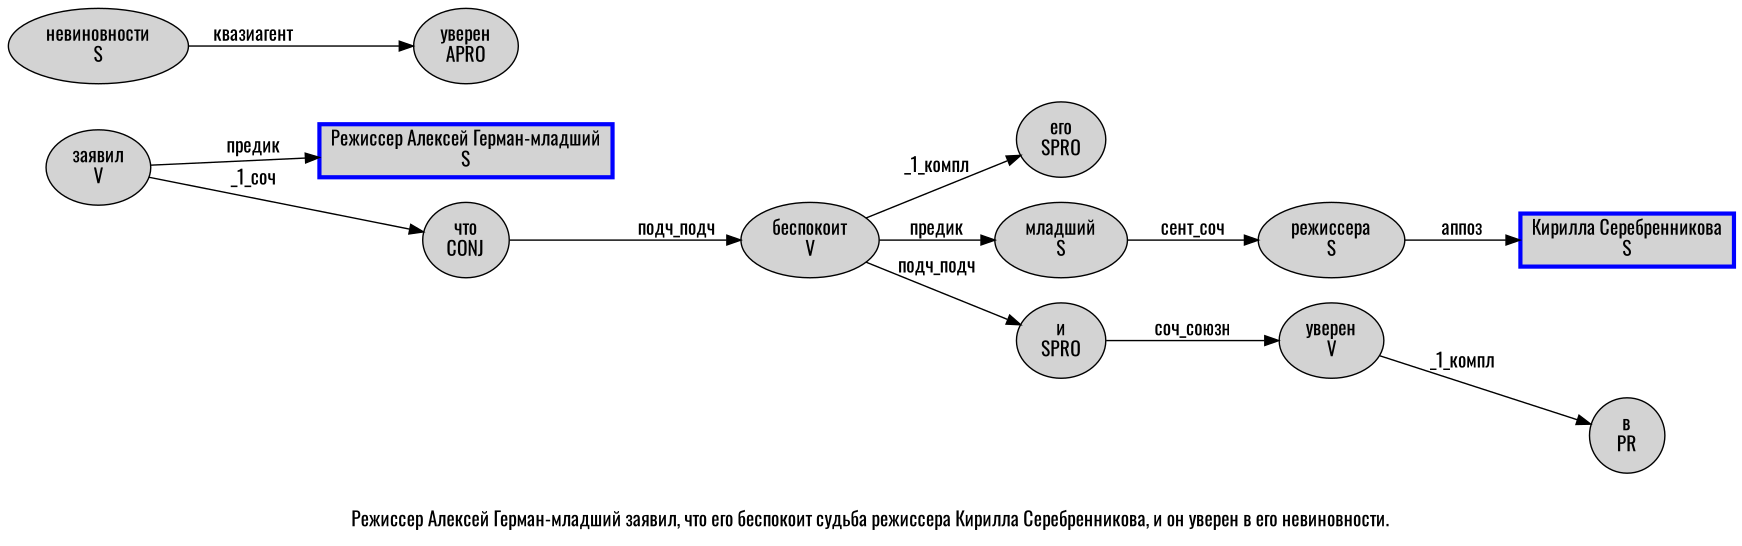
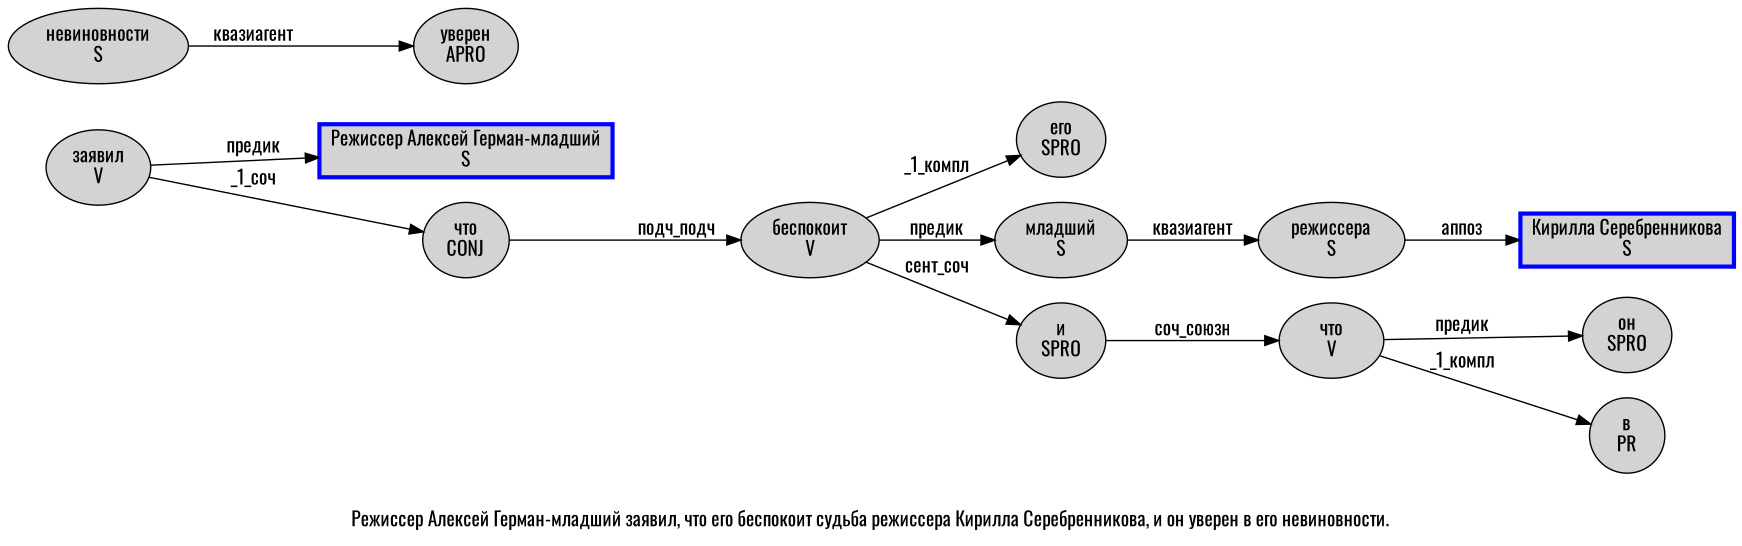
edge "младший S" -> "режиссера S": label "сент_соч" -> "квазиагент"
edge "беспокоит V" -> "и SPRO": label "подч_подч" -> "сент_соч"
node "он SPRO": added
node "уверен V": label "уверен V" -> "что V"
